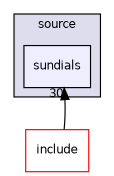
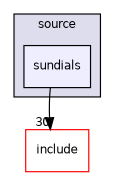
edge "include" -> "sundials": reversed
